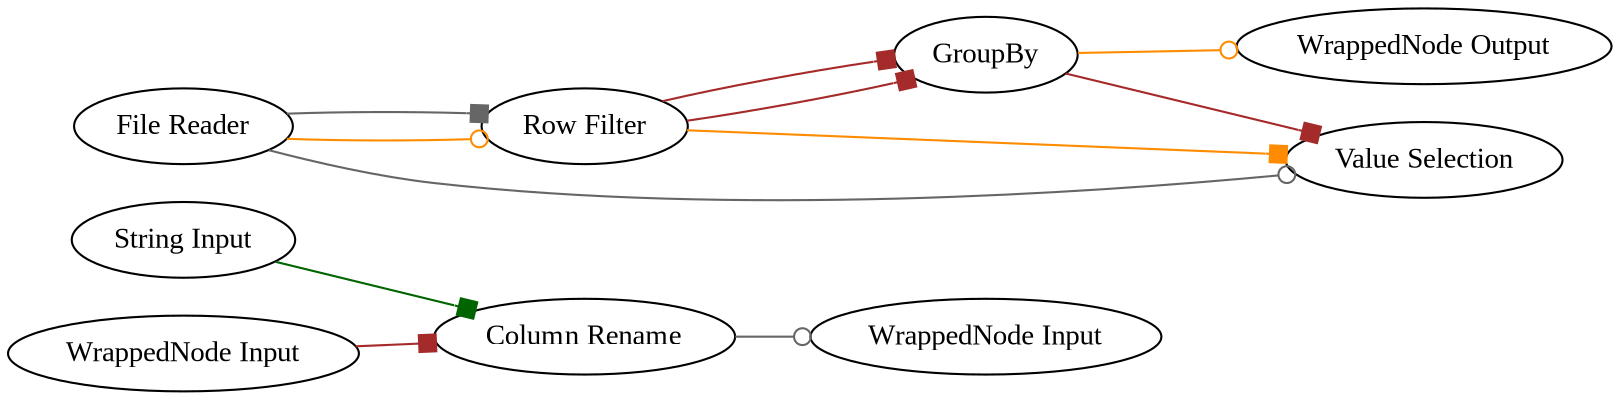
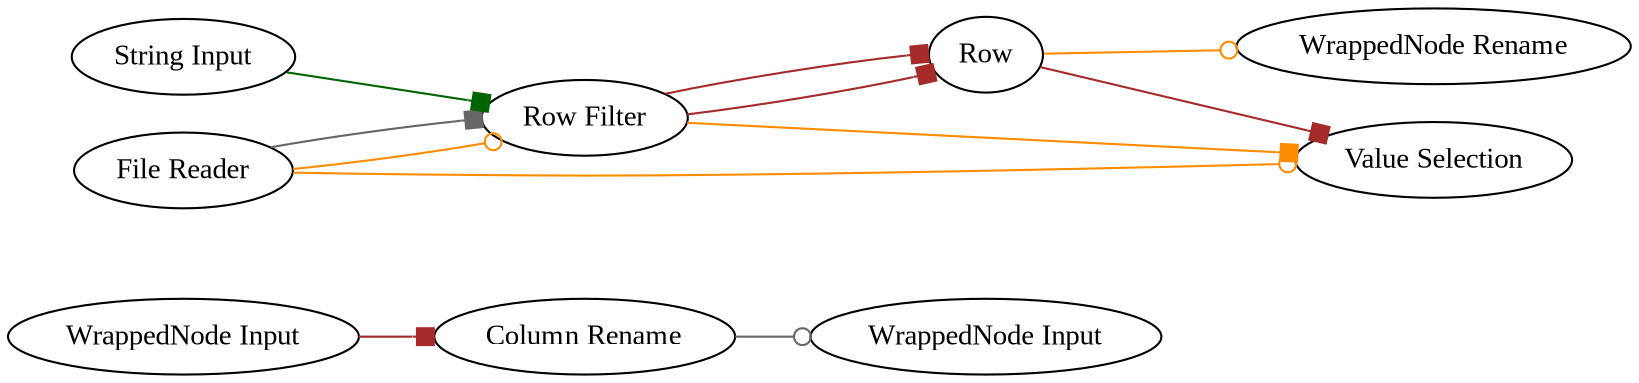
node "WrappedNode Output": label "WrappedNode Output" -> "WrappedNode Rename"
node "GroupBy": label "GroupBy" -> "Row"
edge "File Reader" -> "Value Selection": color gray40 -> darkorange
edge "String Input" -> "Column Rename": now "String Input" -> "Row Filter"
